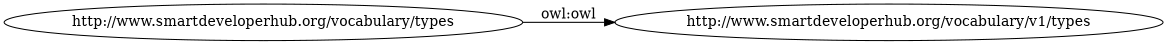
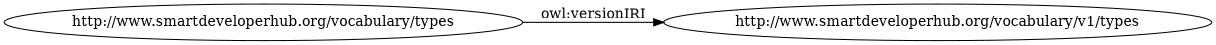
edge "http://www.smartdeveloperhub.org/vocabulary/types" -> "http://www.smartdeveloperhub.org/vocabulary/v1/types": label "owl:owl" -> "owl:versionIRI"
